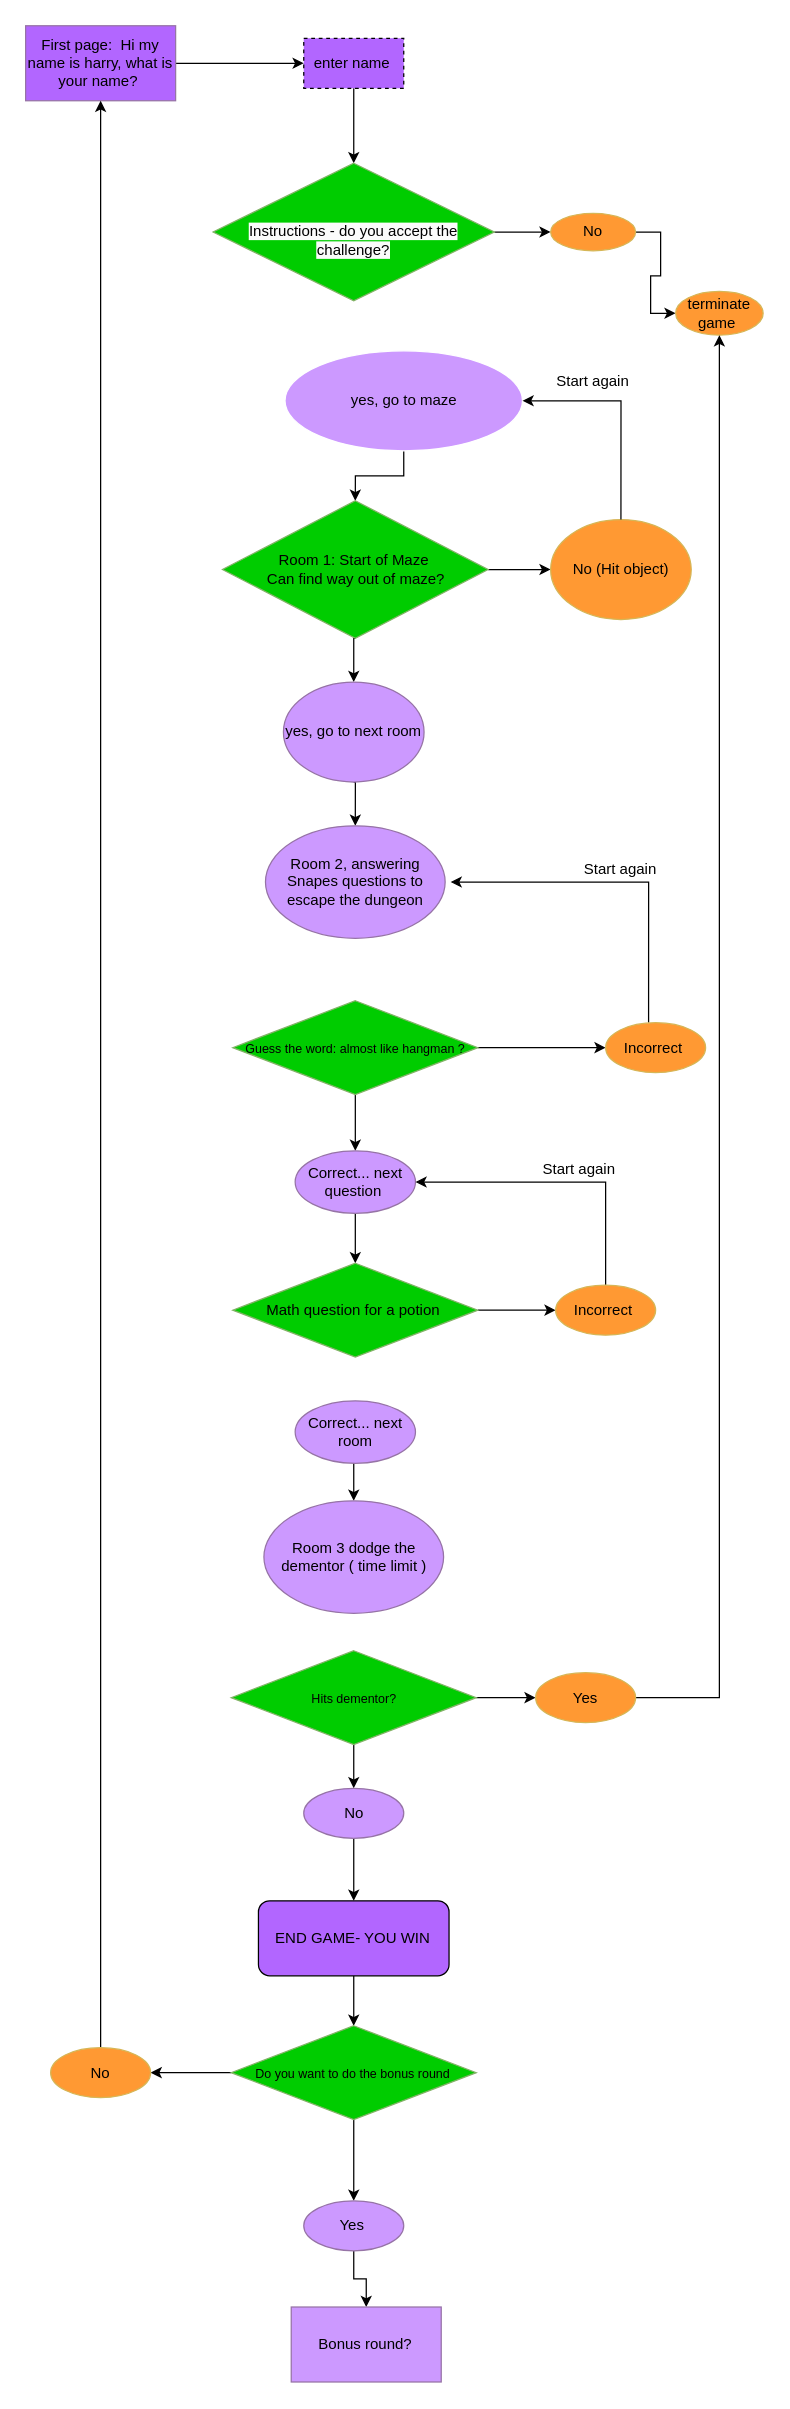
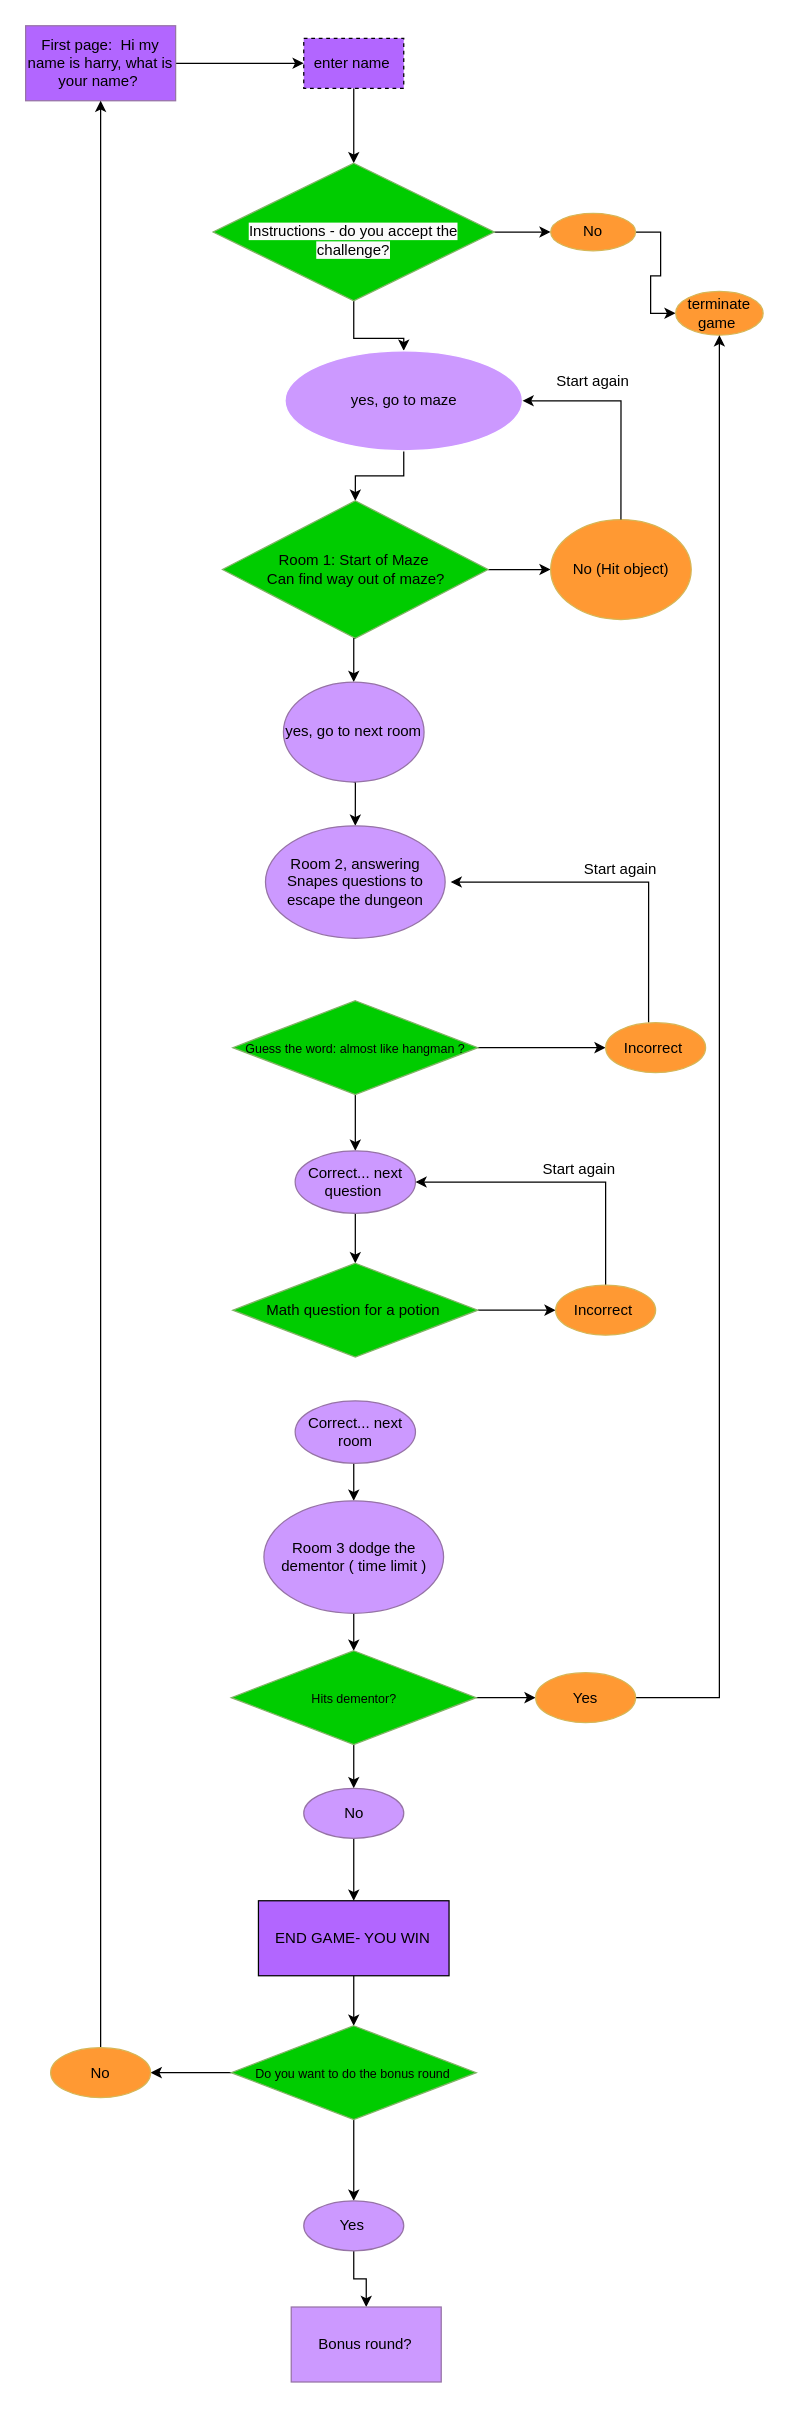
edge "Instructions - do you accept the challenge?" -> "yes, go to maze": added
edge "Room 3 dodge the dementor ( time limit )" -> "Hits dementor?": added
node "END GAME- YOU WIN": shape rounded rectangle -> rectangle
